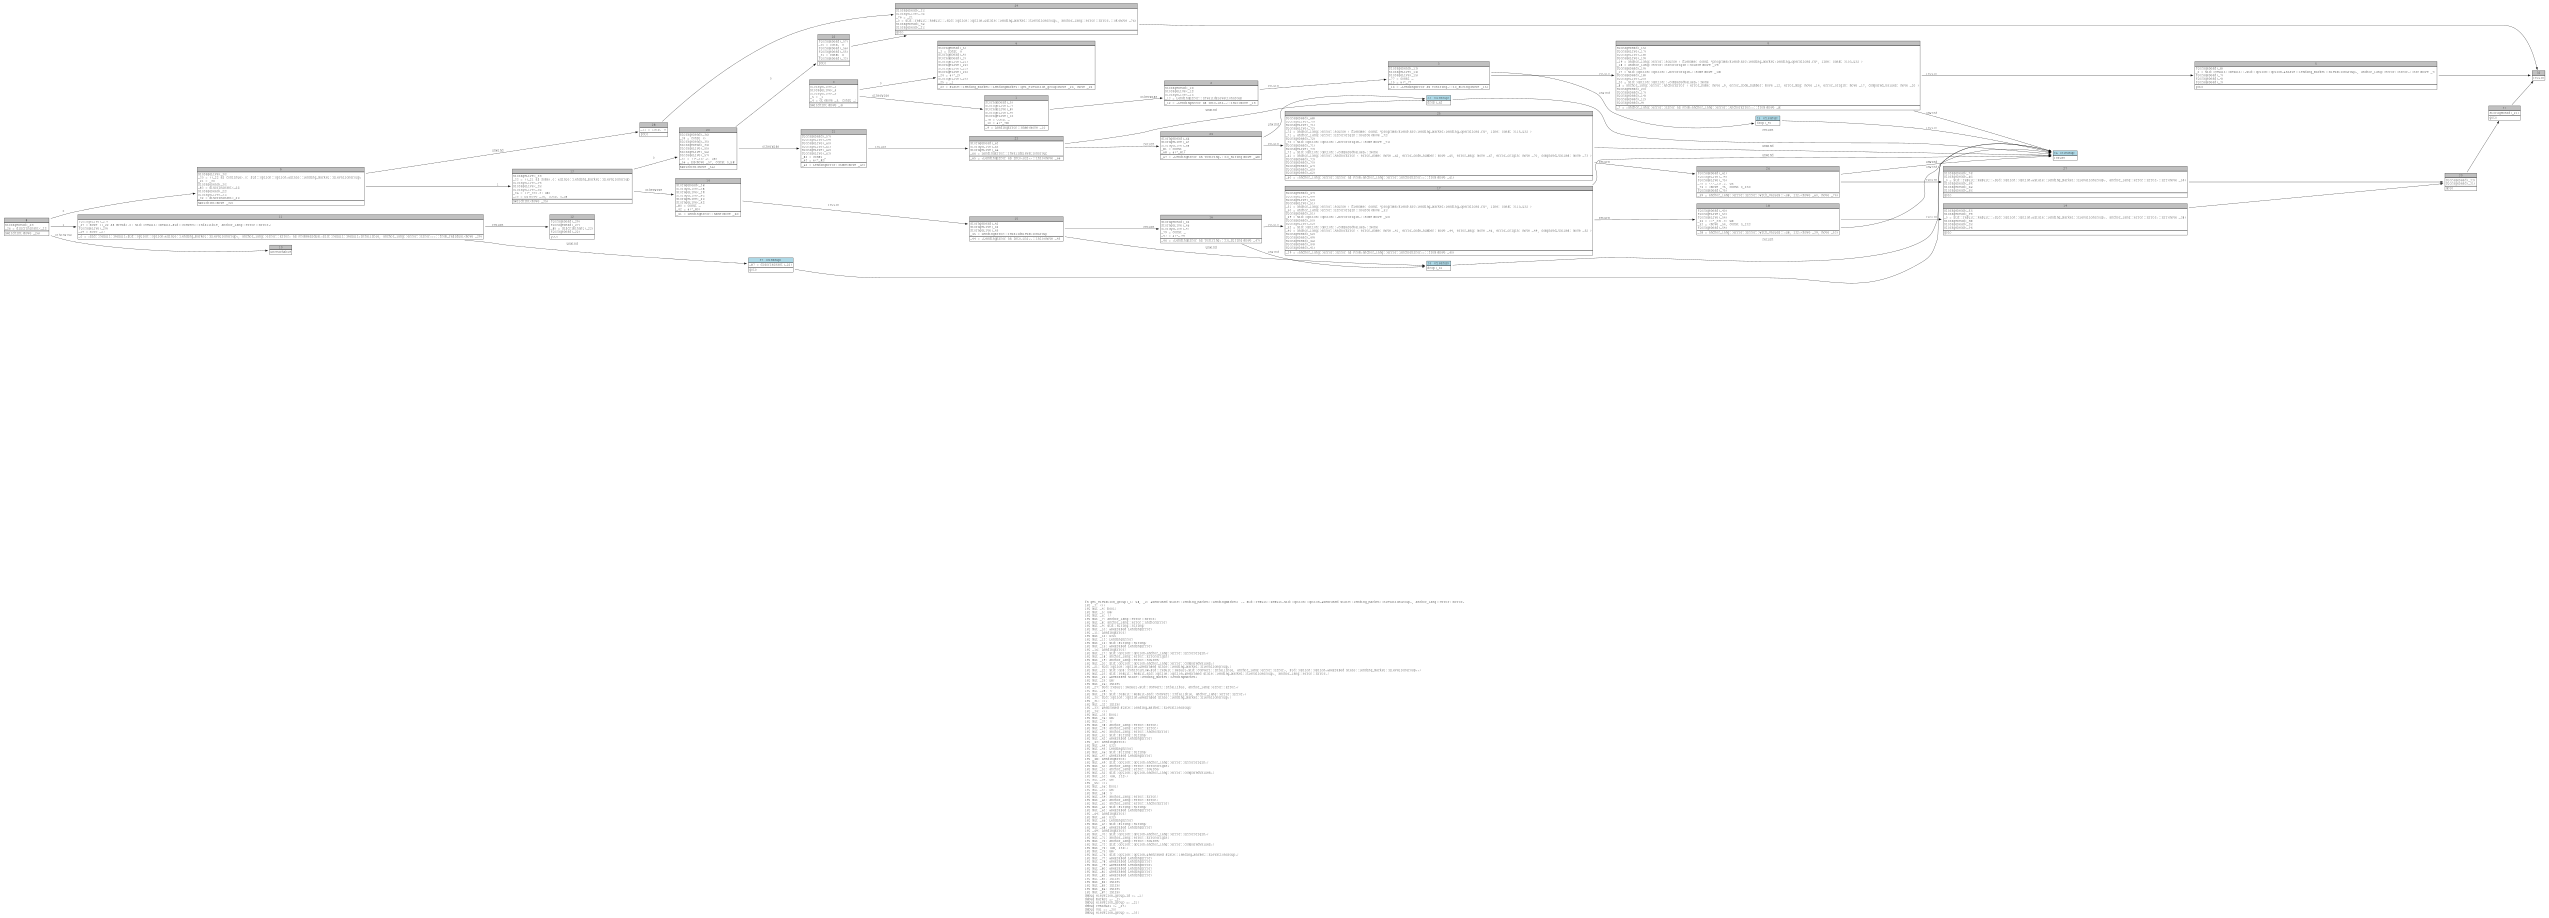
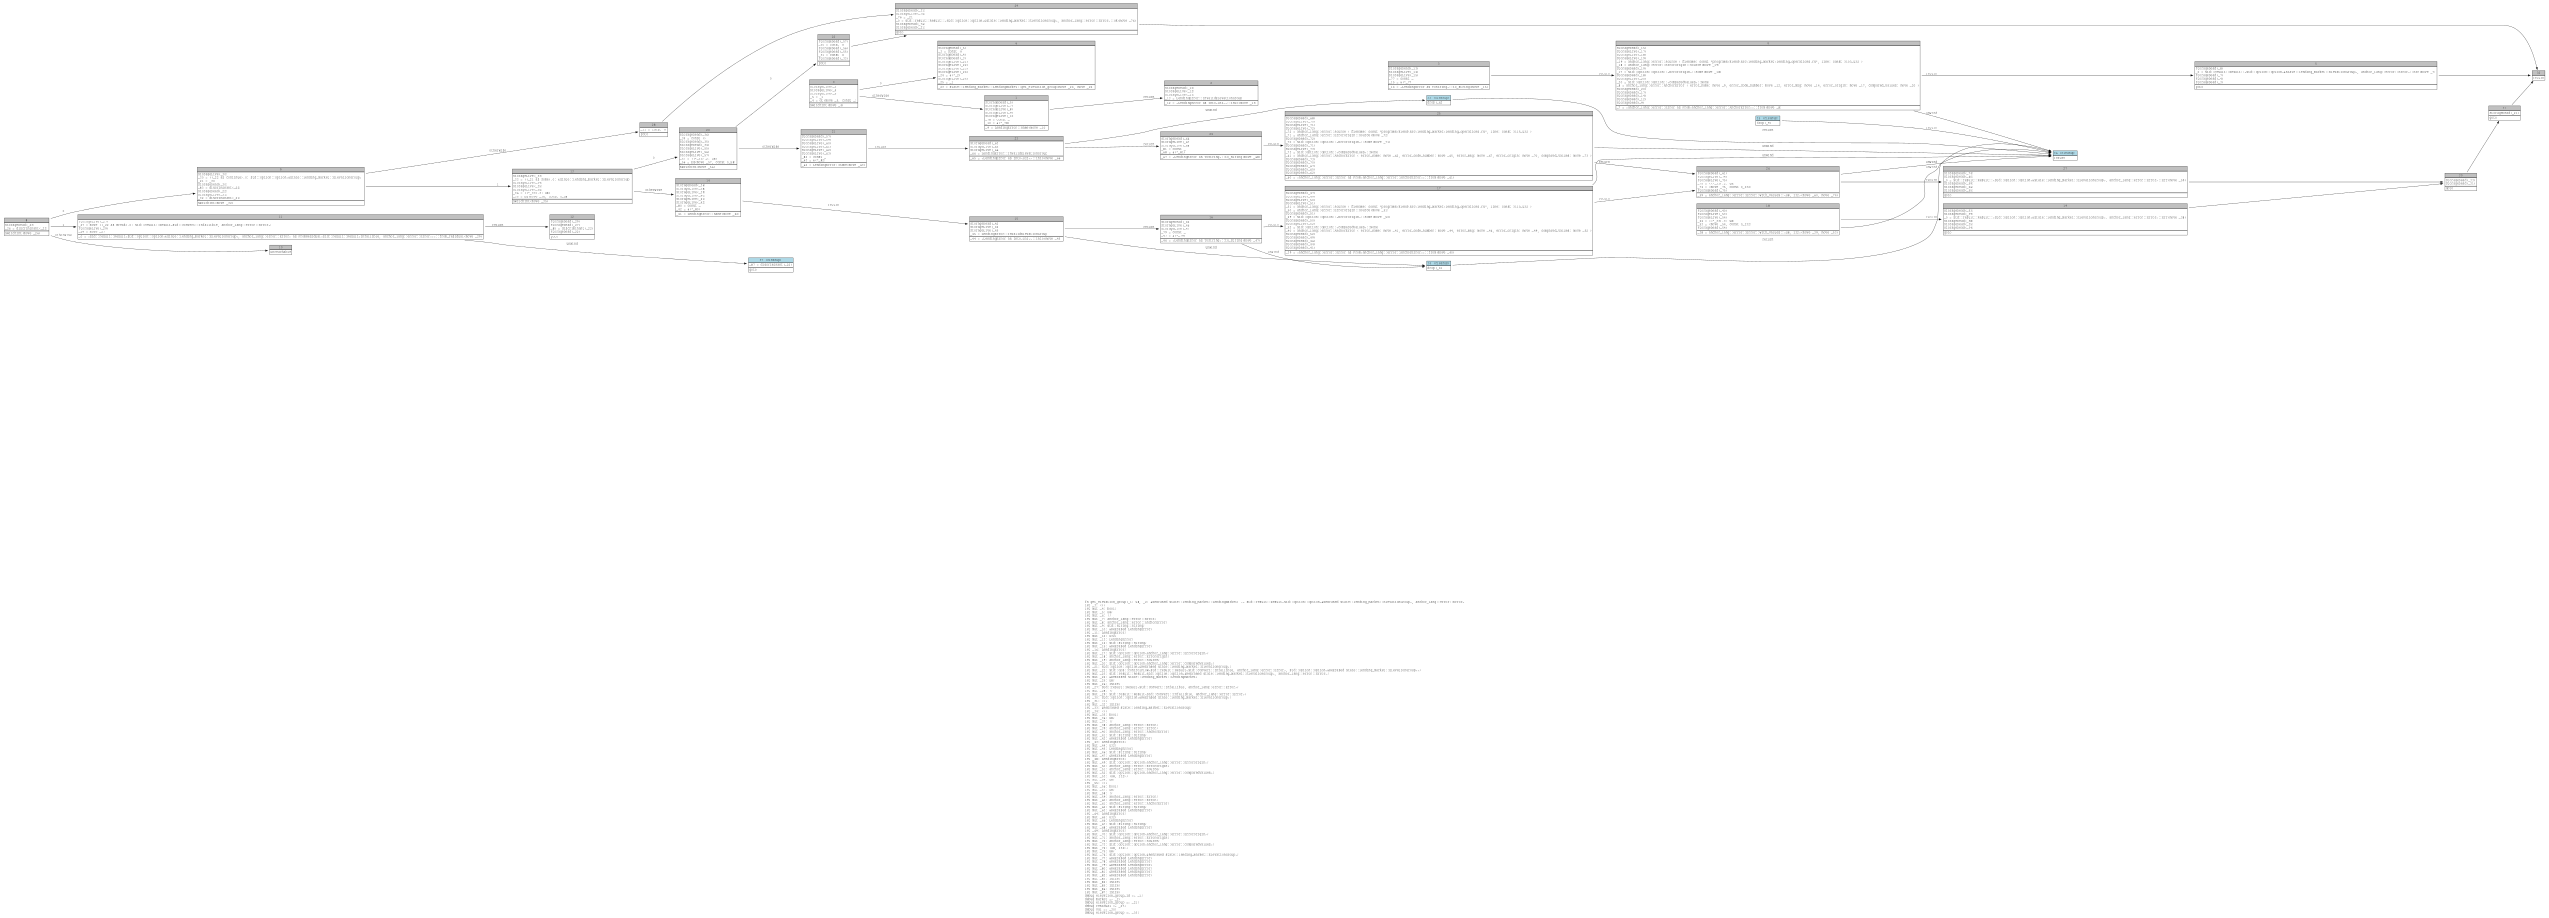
edge "2" -> "3": removed, label "return"
edge "24" -> "33 (cleanup)": removed, label "unwind"
edge "1" -> "2": label "otherwise" -> "return"
edge "3" -> "35 (cleanup)": removed, label "unwind"
edge "9" -> "28": label "unwind" -> "otherwise"
edge "17" -> "18": now "17" -> "26"
edge "37 (cleanup)" -> "36 (cleanup)": removed
